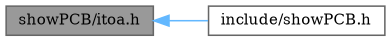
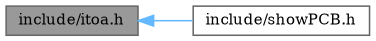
node "showPCB/itoa.h": label "showPCB/itoa.h" -> "include/itoa.h"
